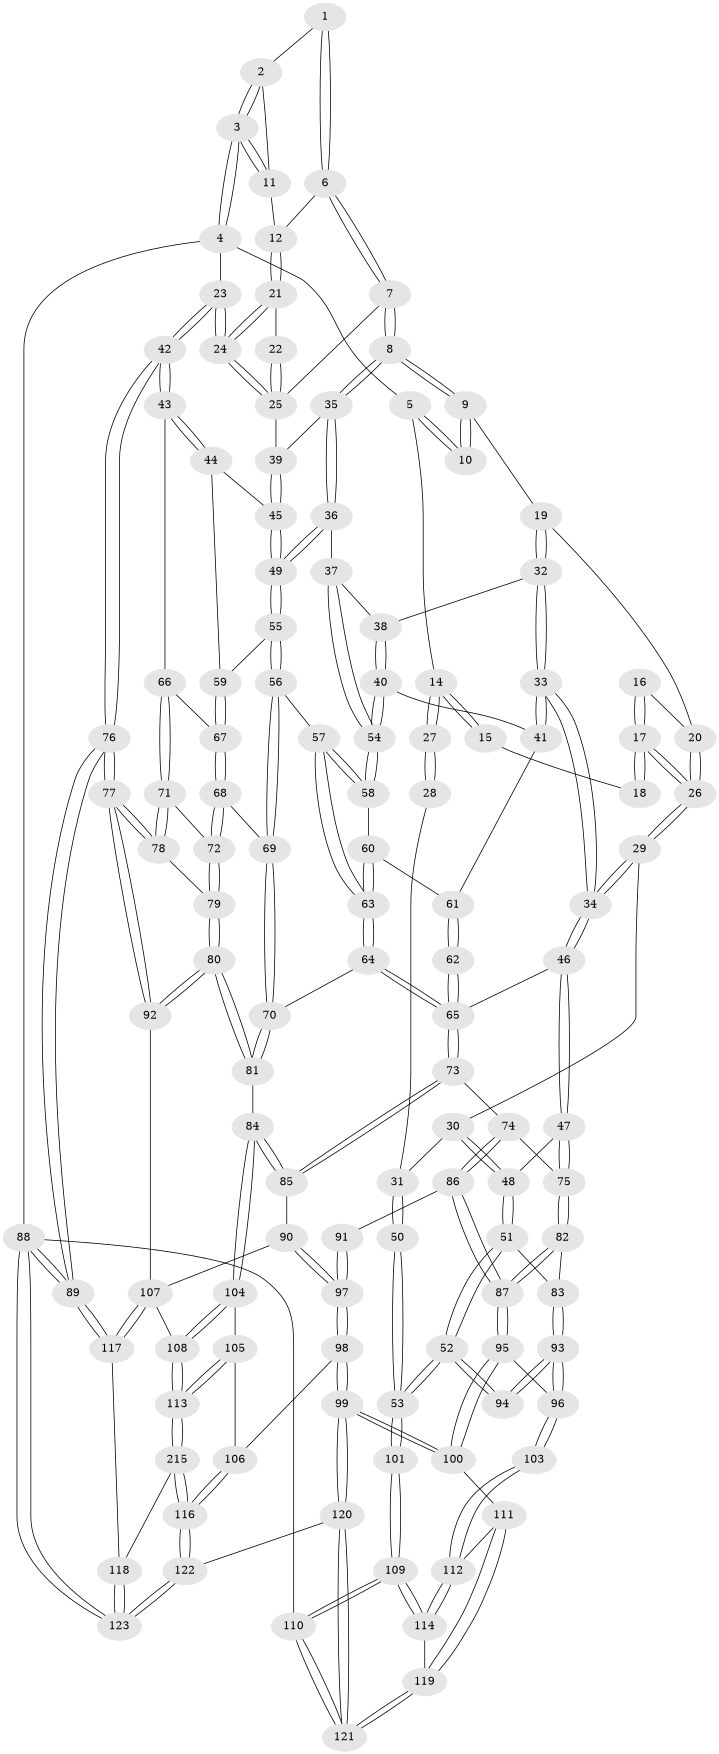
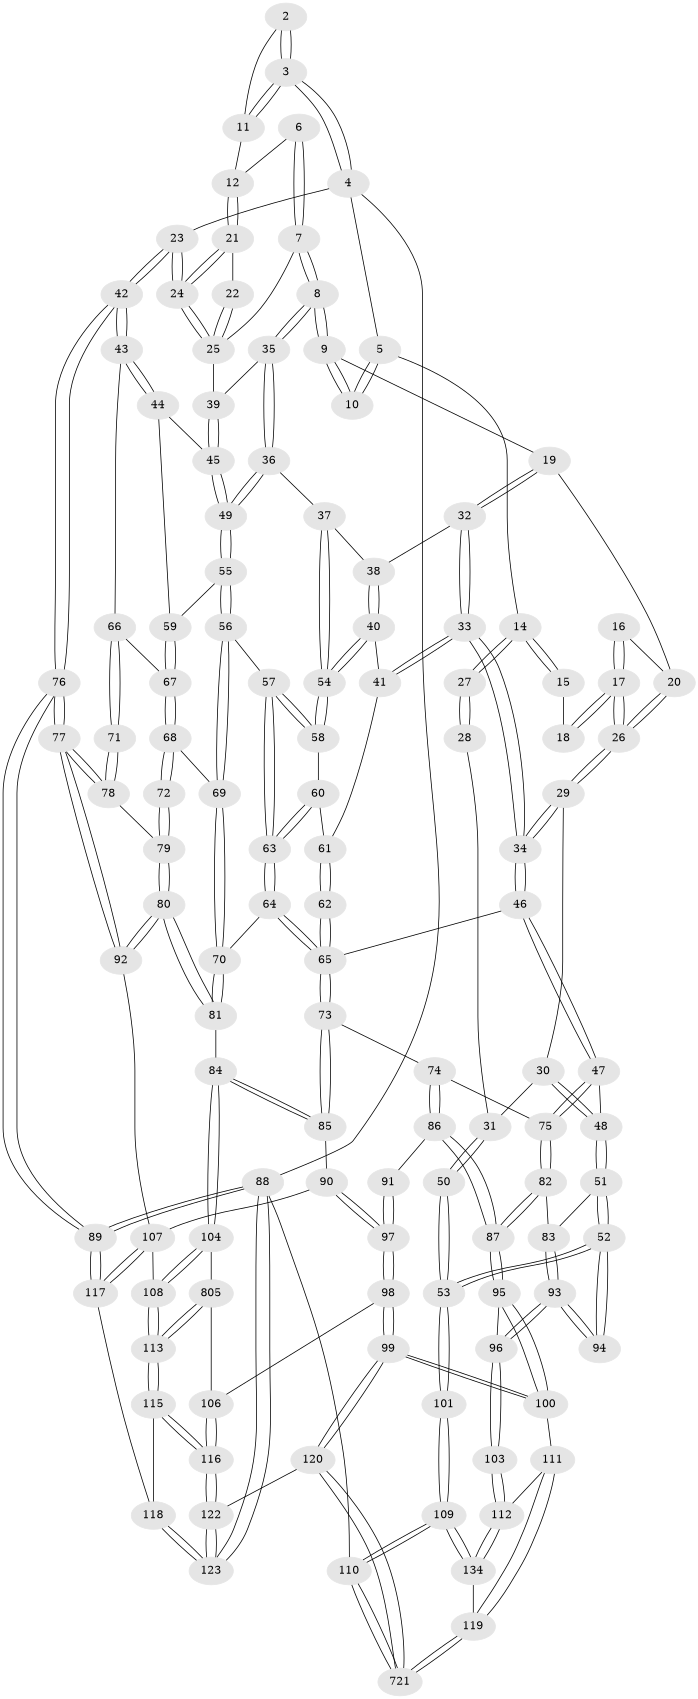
node "1": removed
edge "71" -- "72": removed
node "105": label "105" -> "805"
node "215": label "215" -> "115"
node "114": label "114" -> "134"
node "121": label "121" -> "721"
